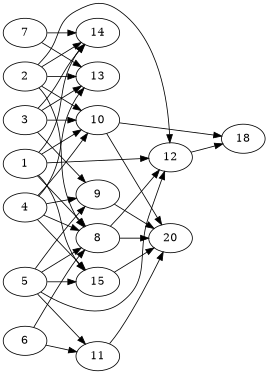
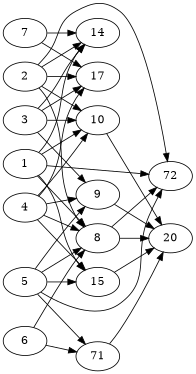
node "13": label "13" -> "17"
node "18": removed
node "12": label "12" -> "72"
node "11": label "11" -> "71"
